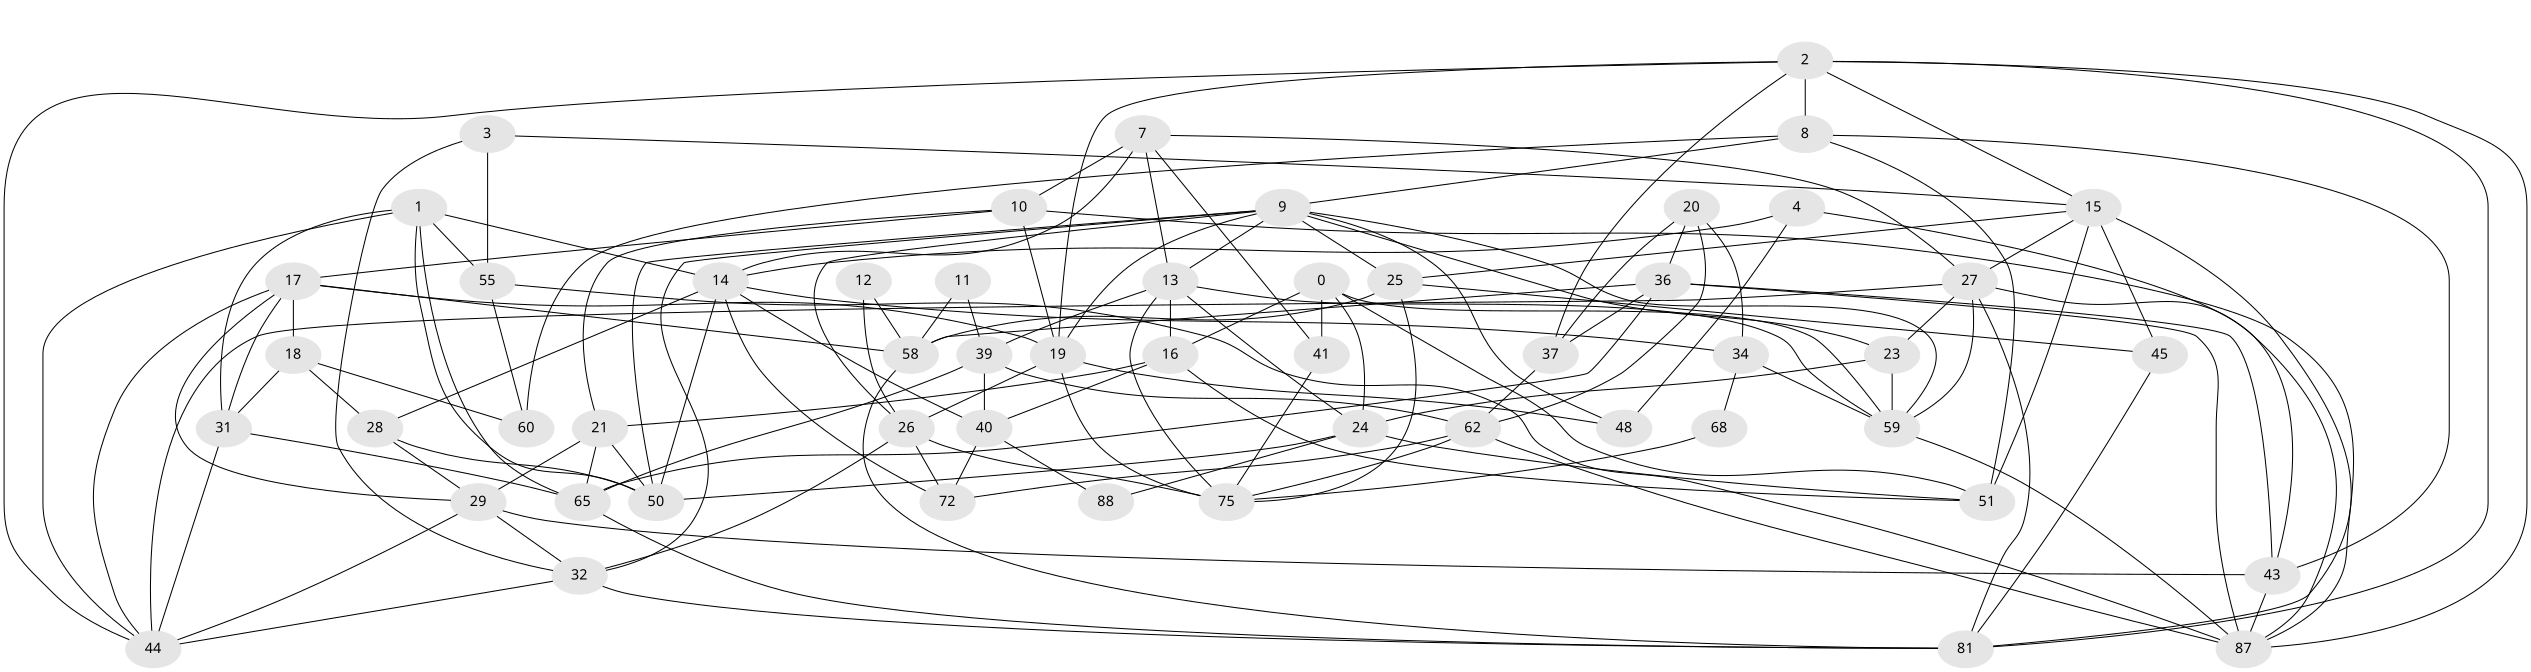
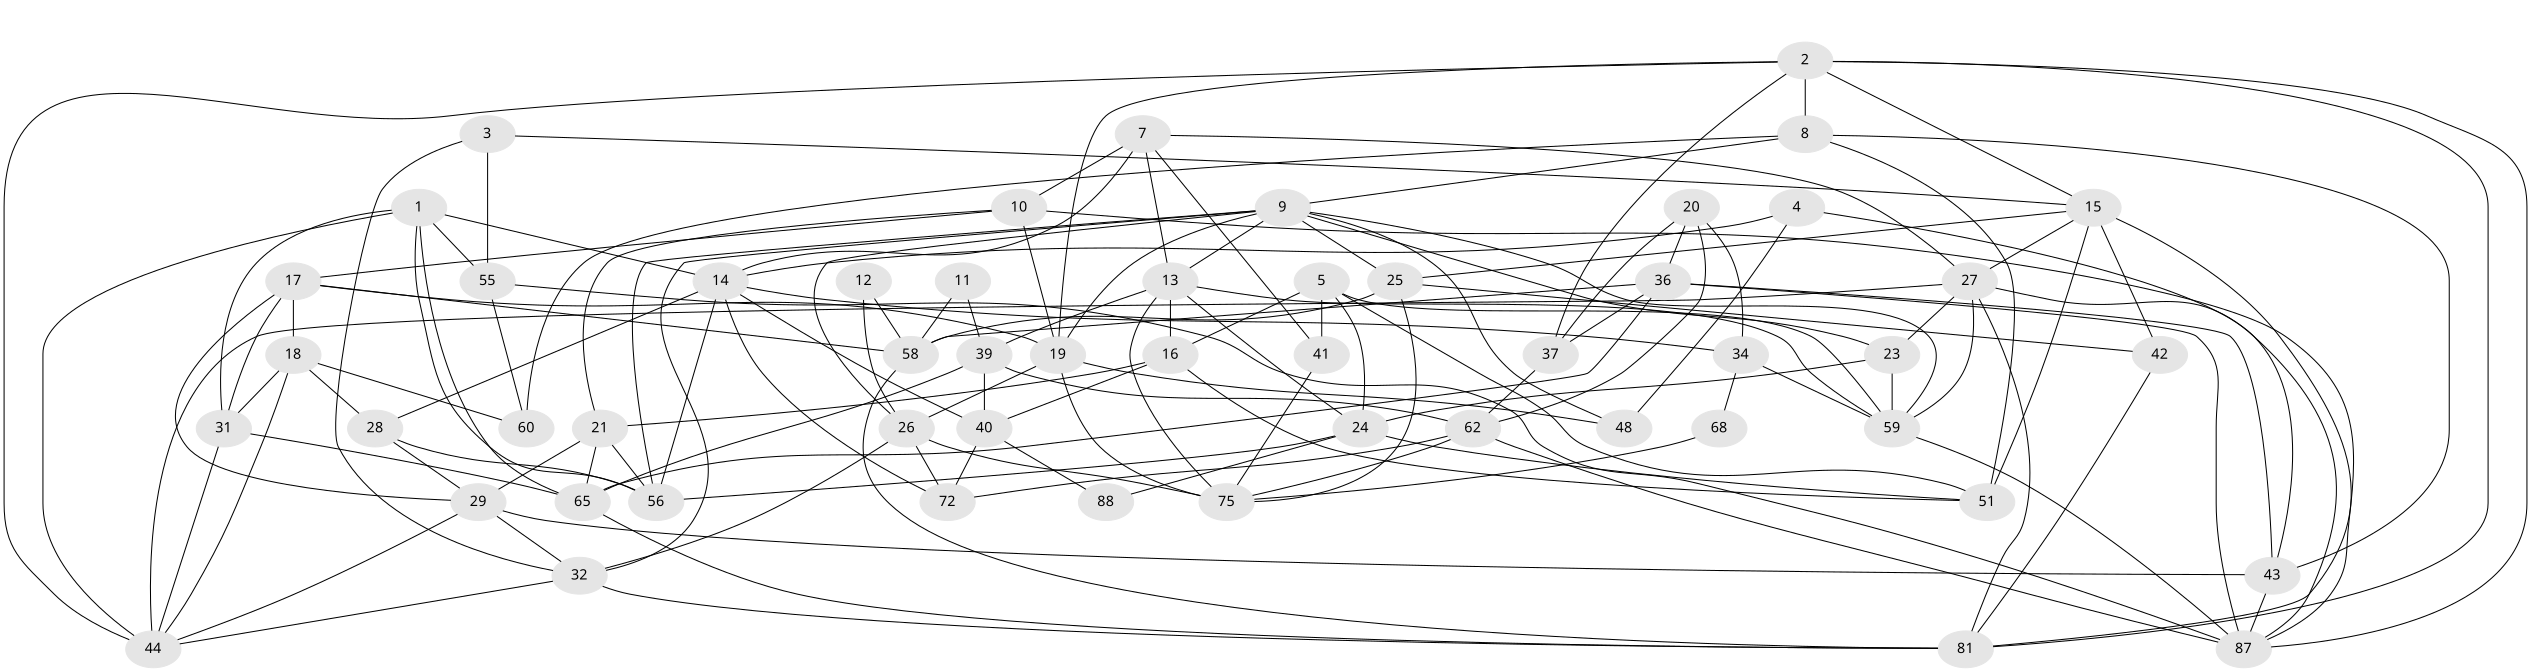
node "0": label "0" -> "5"
node "45": label "45" -> "42"
edge "17" -- "44": now "18" -- "44"
node "50": label "50" -> "56"
